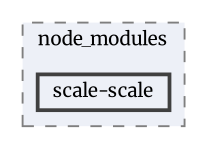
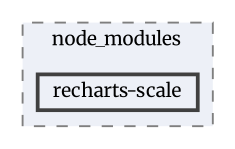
node "scale-scale": label "scale-scale" -> "recharts-scale"
